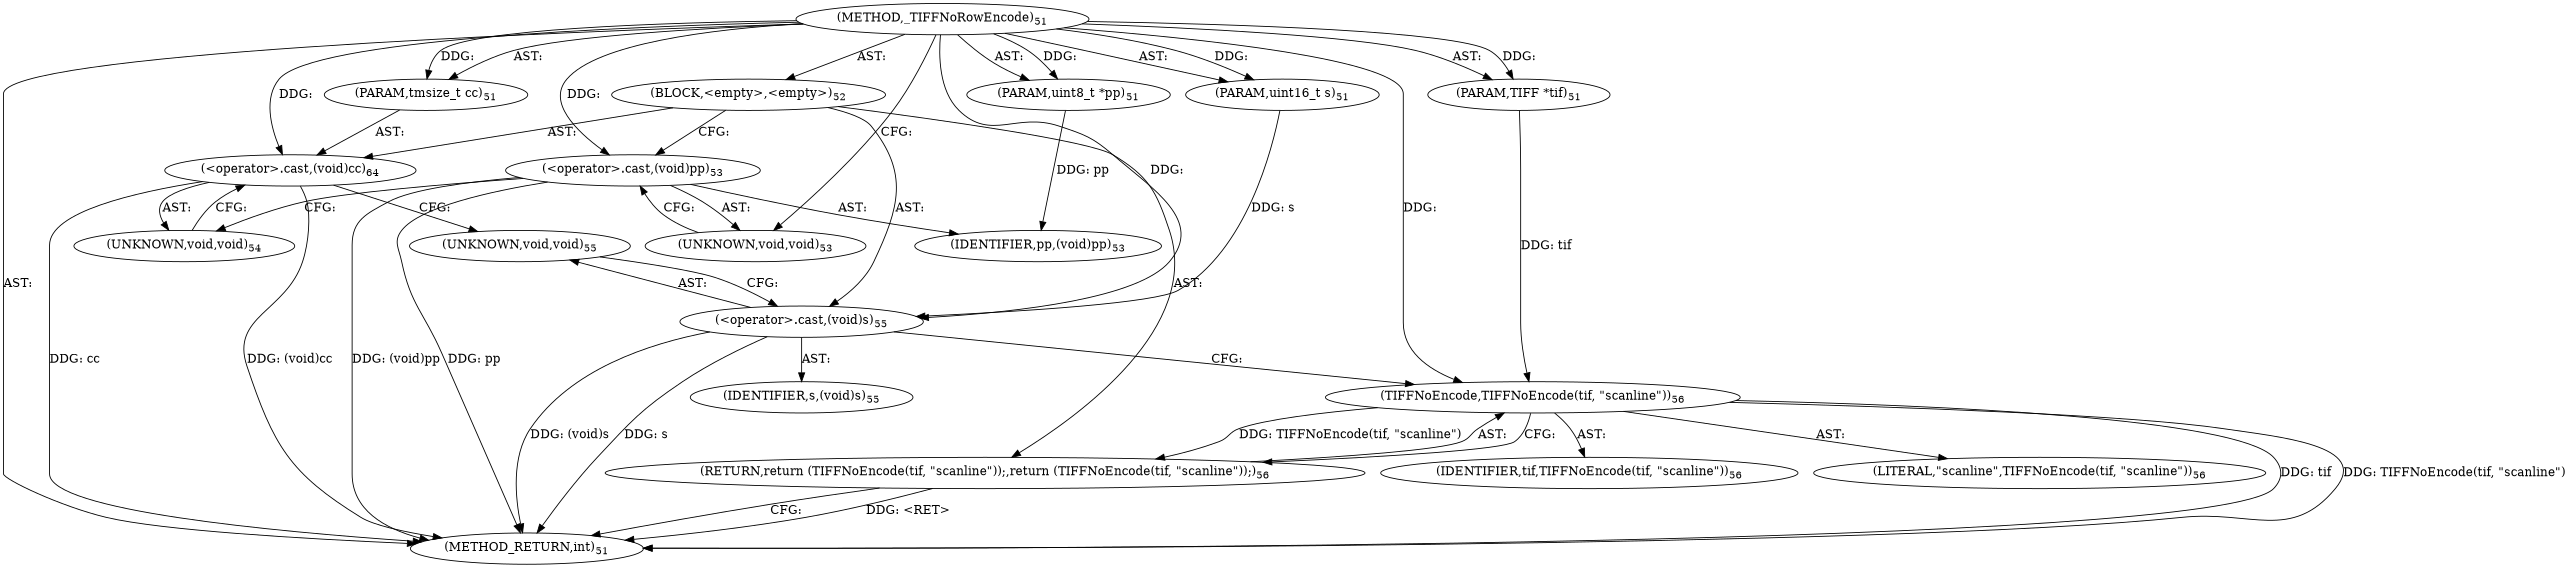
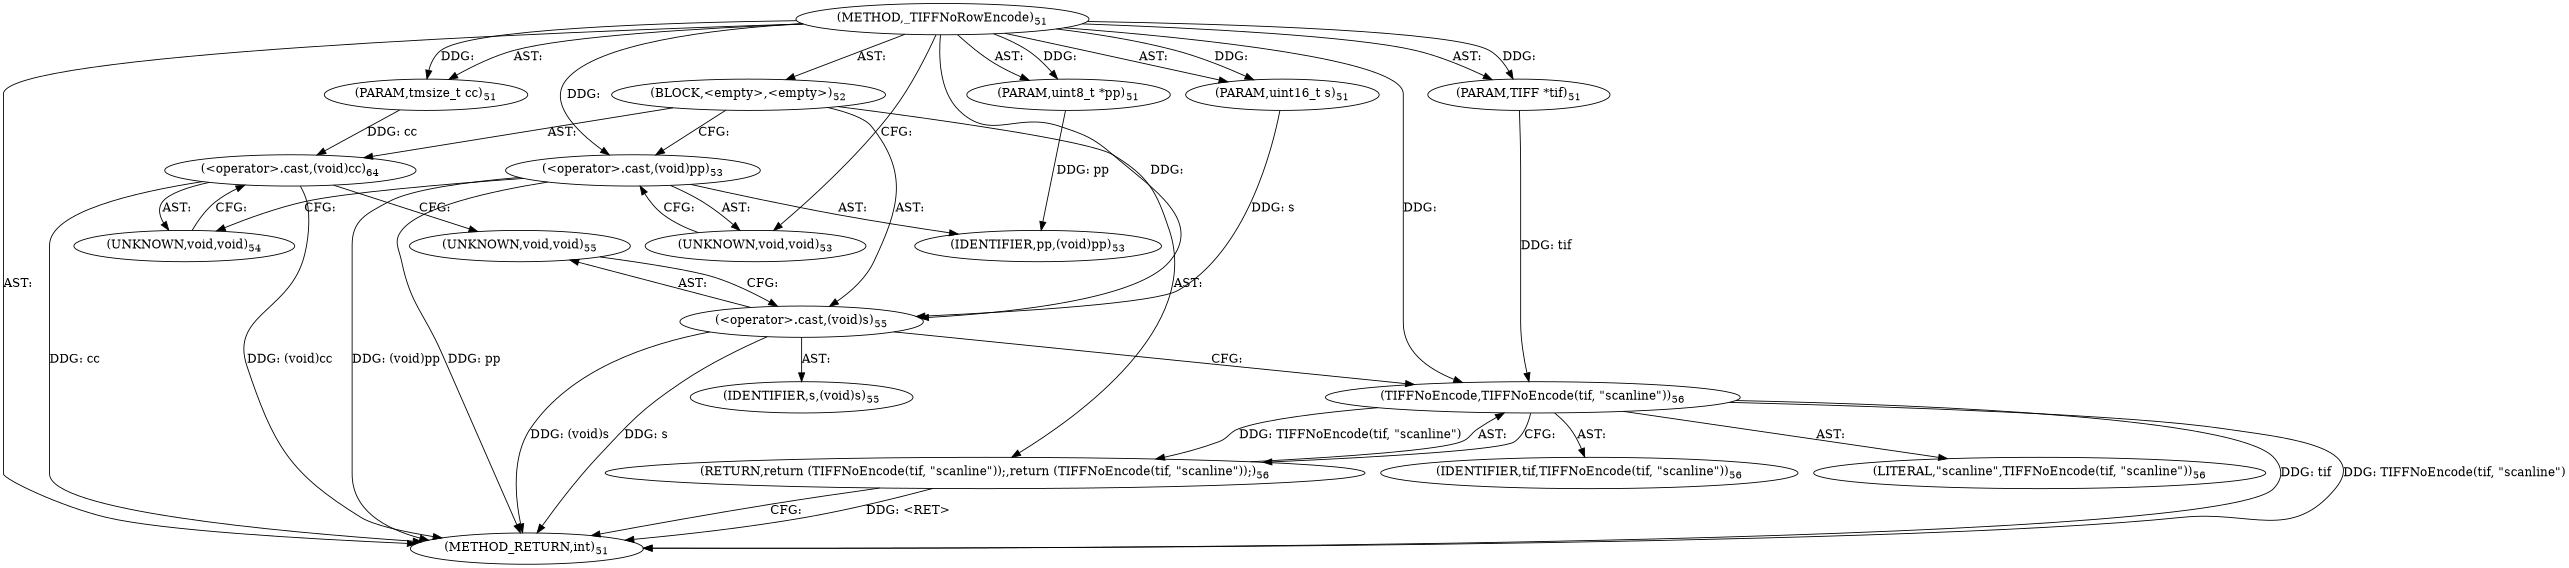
edge "(METHOD,_TIFFNoRowEncode)" -> "(<operator>.cast,(void)cc)": removed, label "DDG:"
edge "(PARAM,tmsize_t cc)" -> "(<operator>.cast,(void)cc)": label "AST: " -> "DDG: cc"
